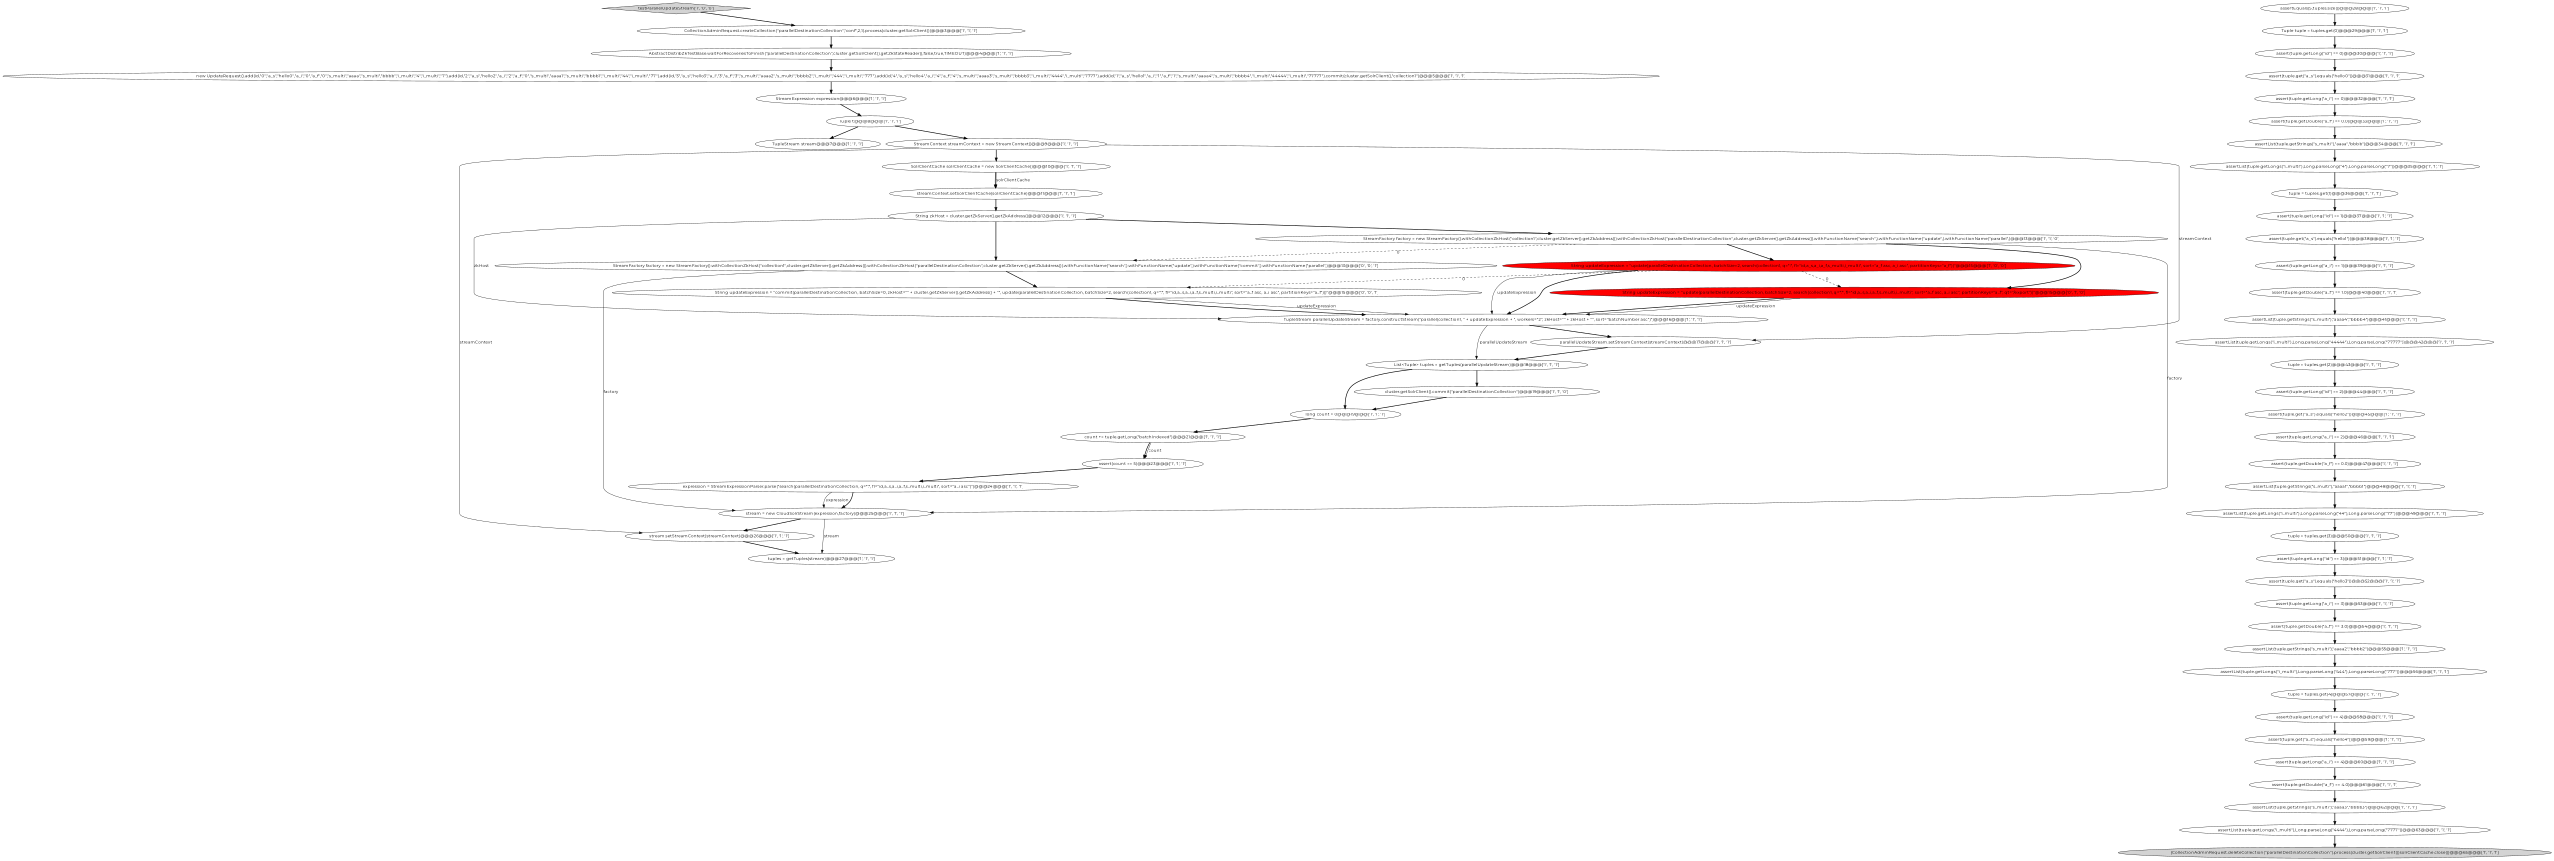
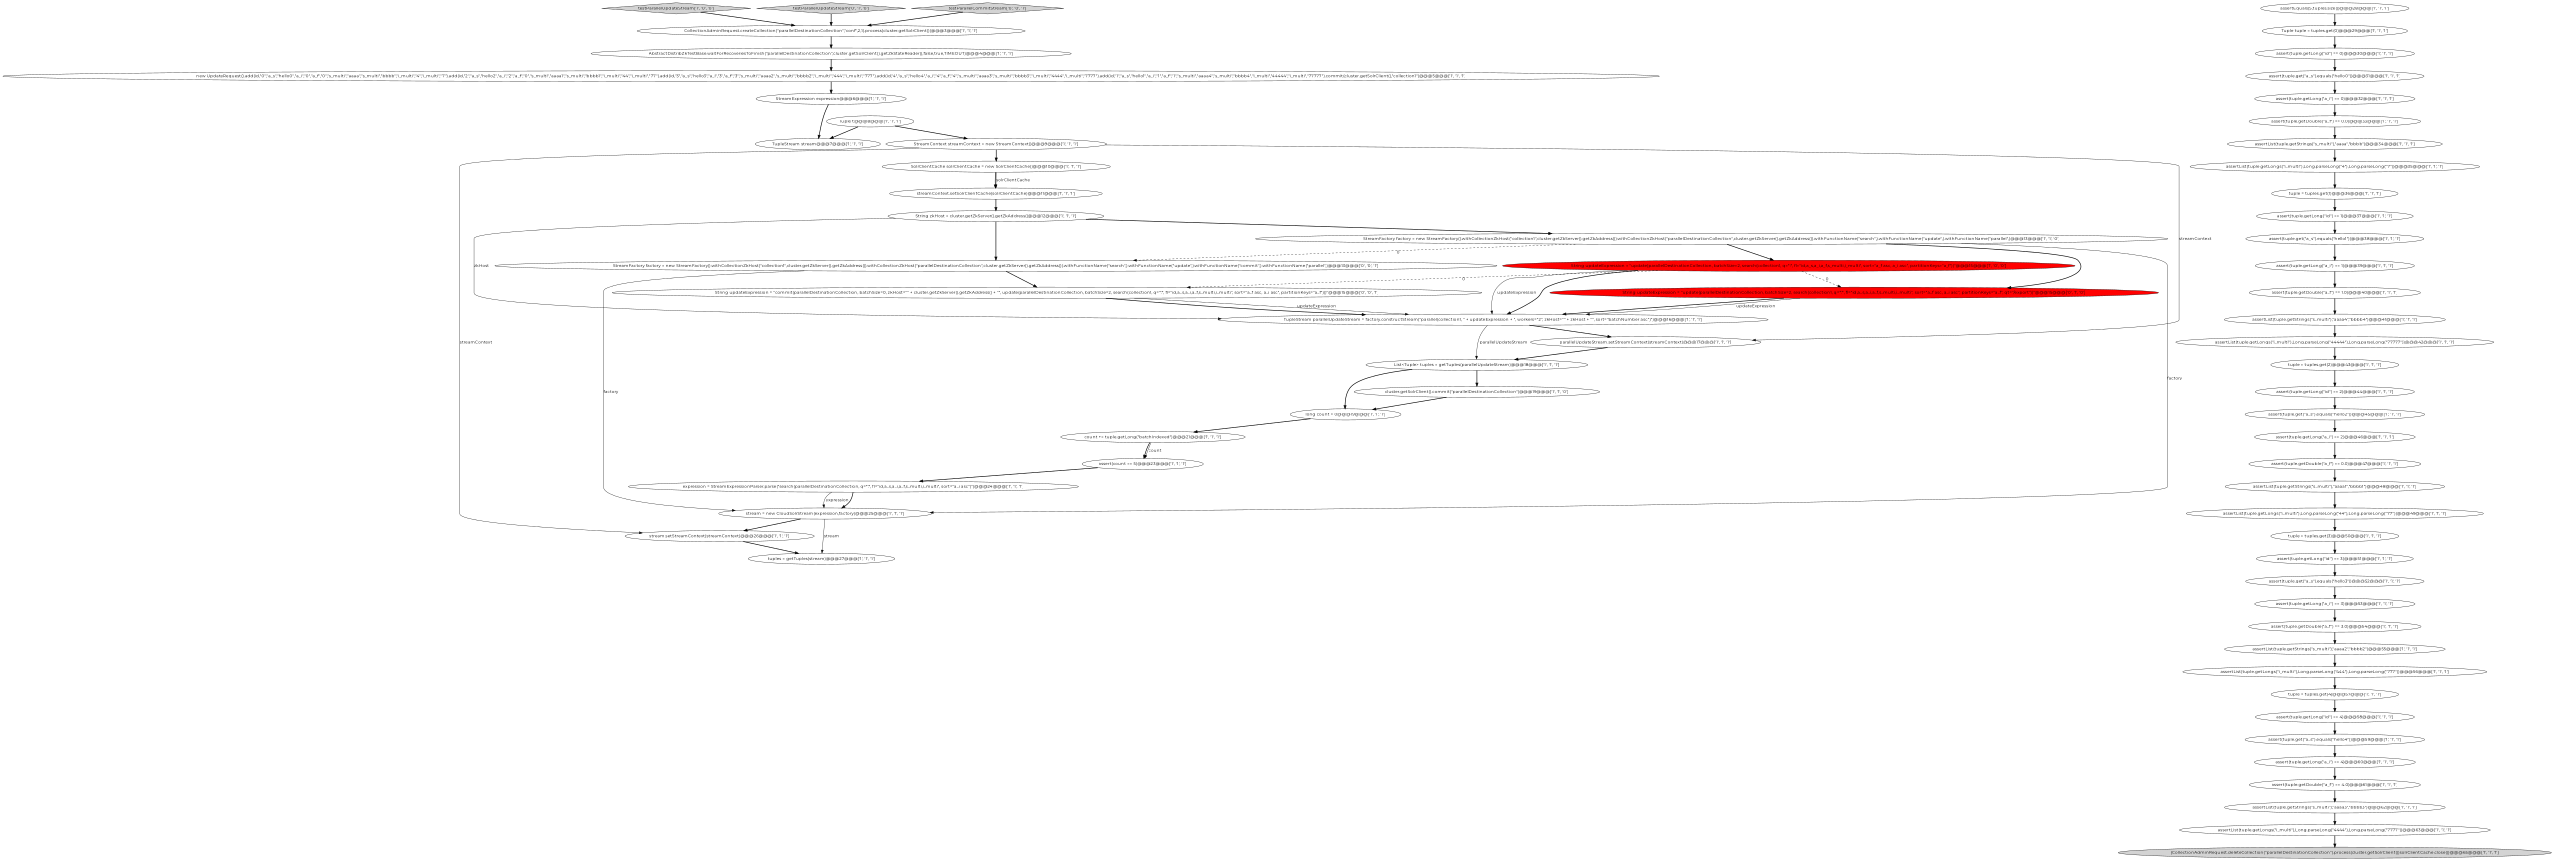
node "testParallelUpdateStream['0', '1', '0']": added
node "testParallelCommitStream['0', '0', '1']": added
edge "StreamExpression expression@@@6@@@['1', '1', '1']" -> "Tuple t@@@8@@@['1', '1', '1']": now "StreamExpression expression@@@6@@@['1', '1', '1']" -> "TupleStream stream@@@7@@@['1', '1', '1']"
